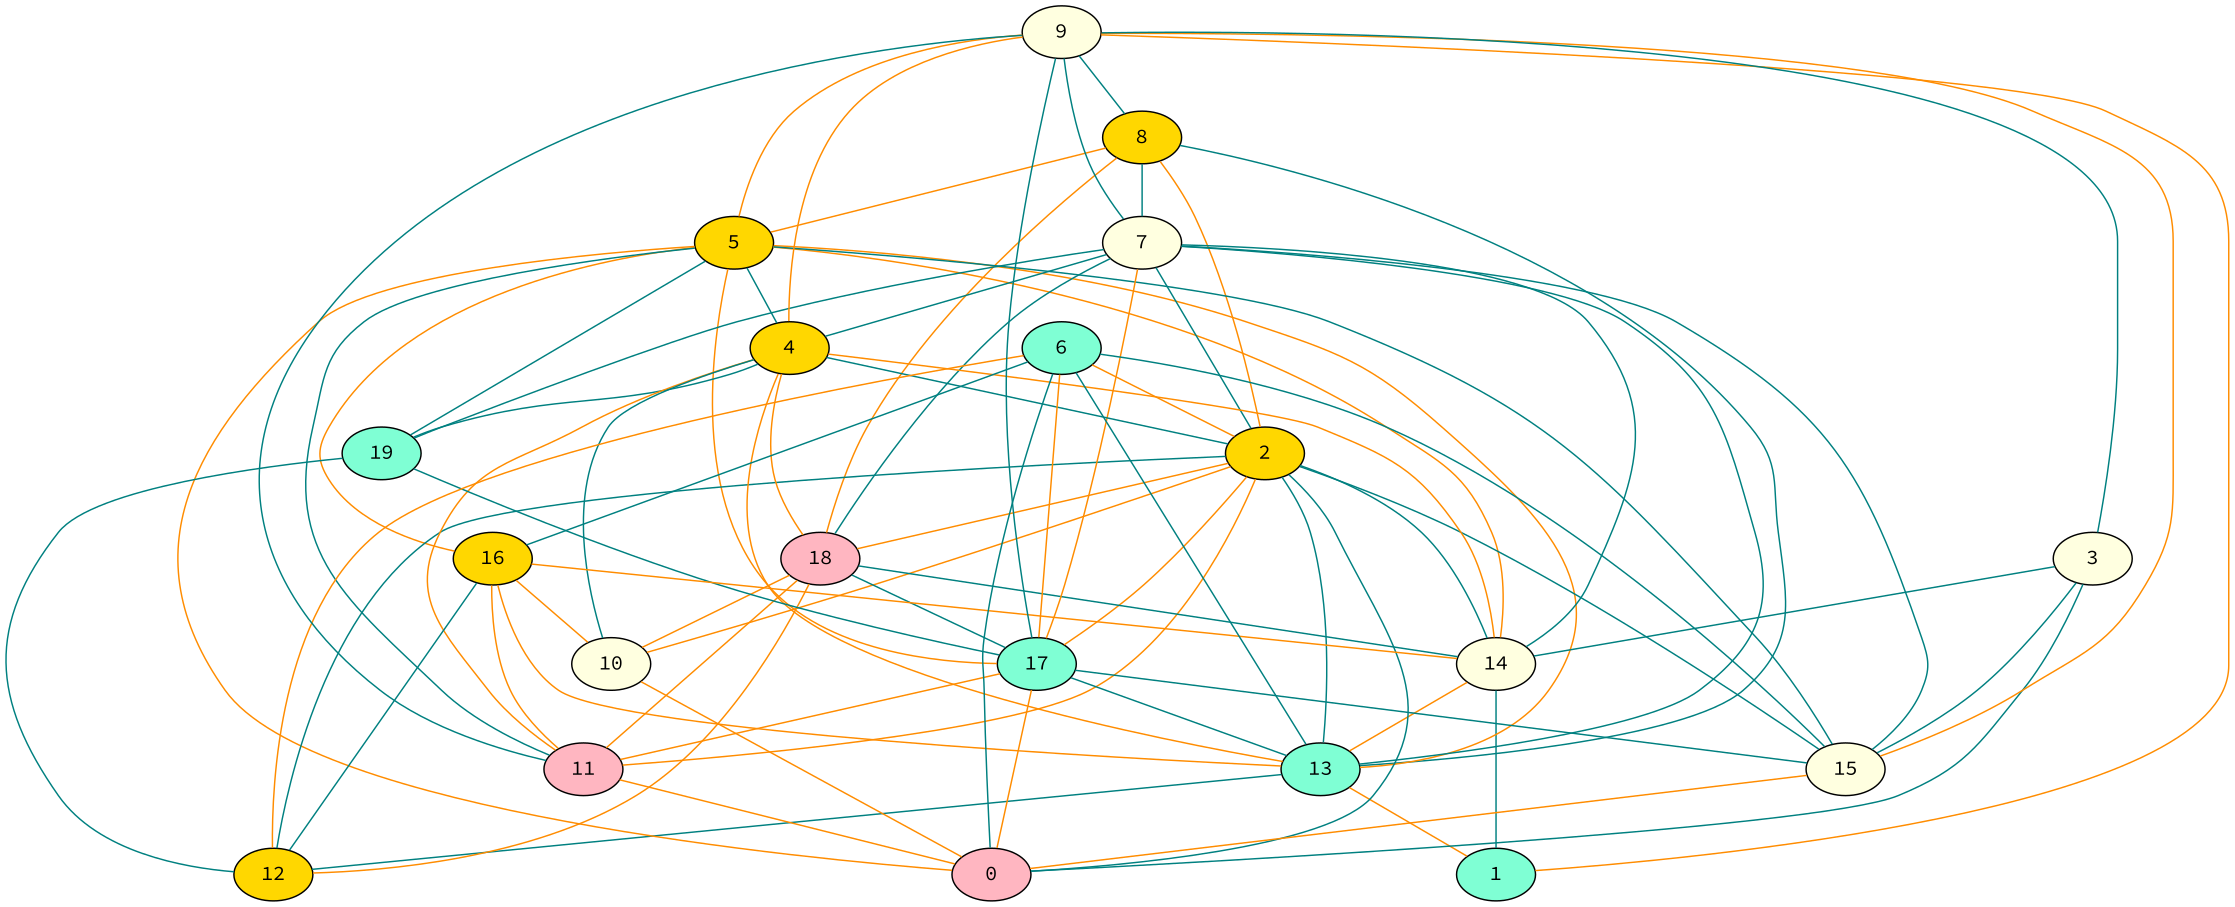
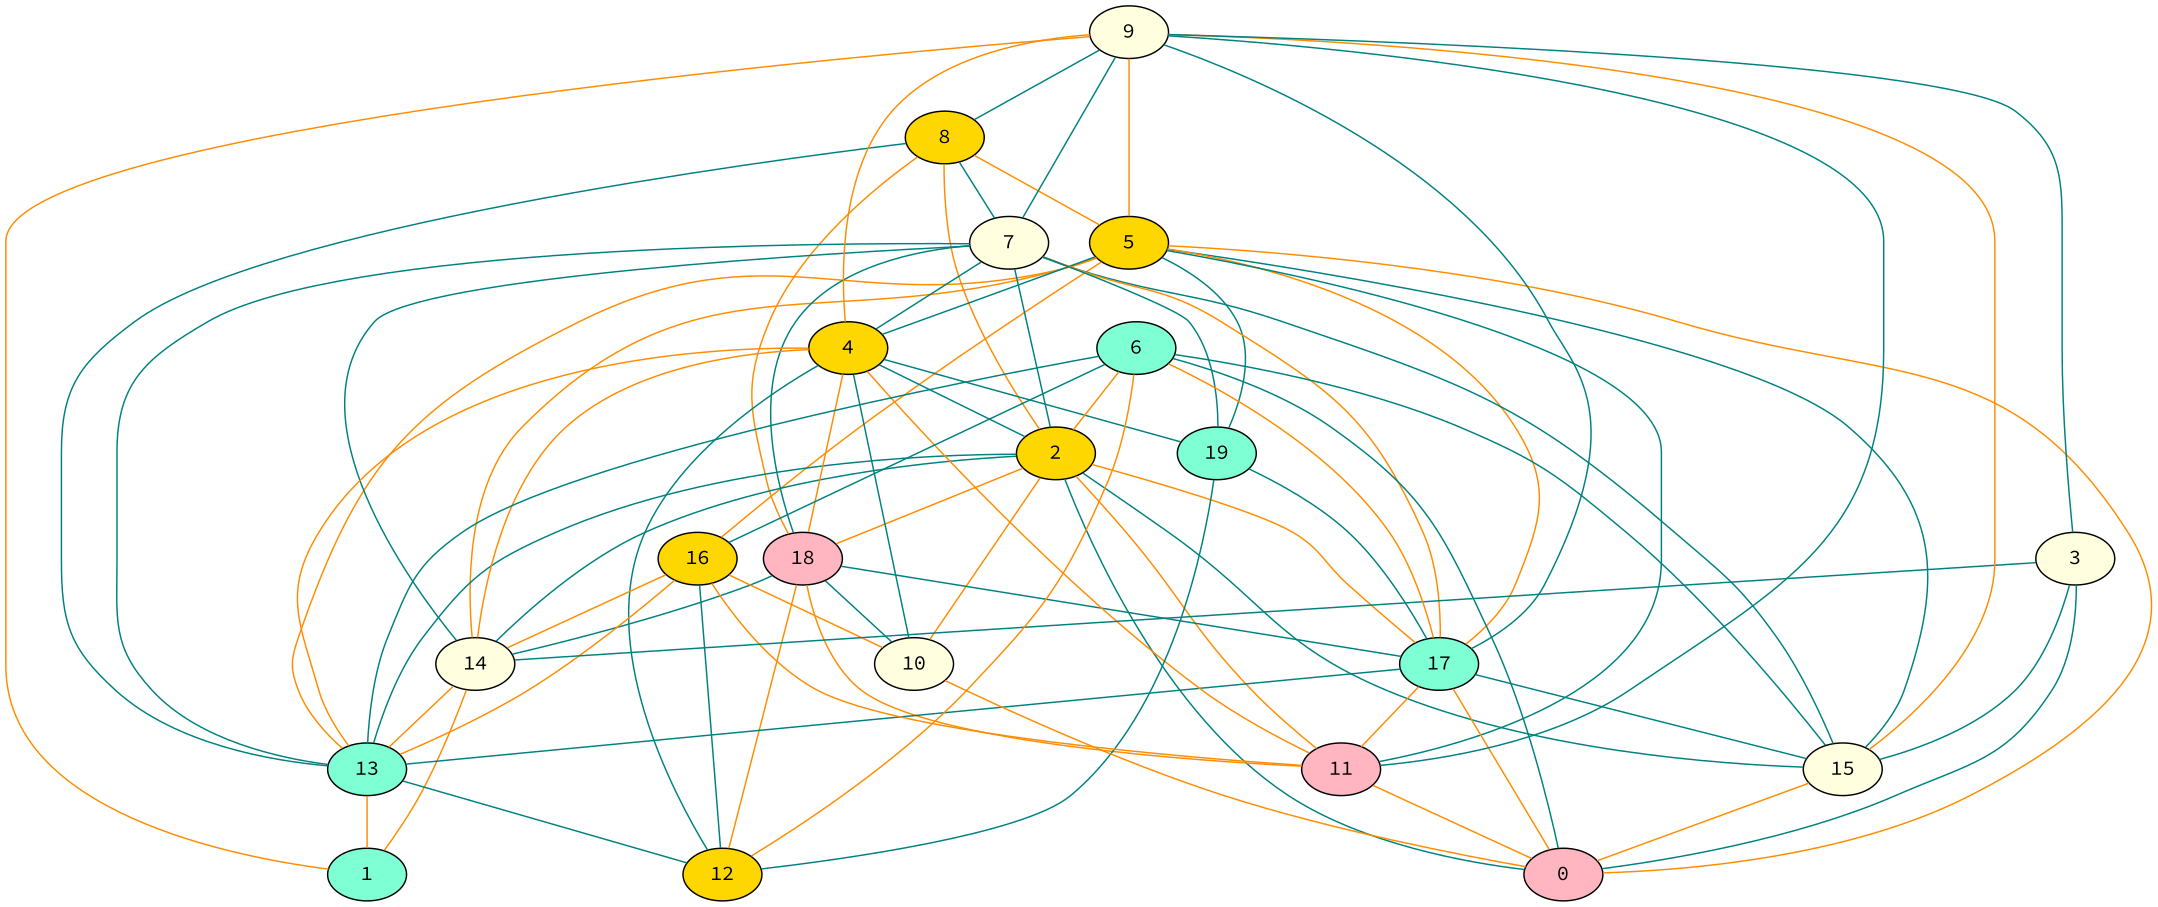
edge "2" -- "12": now "4" -- "12"
edge "18" -- "10": color darkorange -> teal
edge "14" -- "1": color teal -> darkorange
